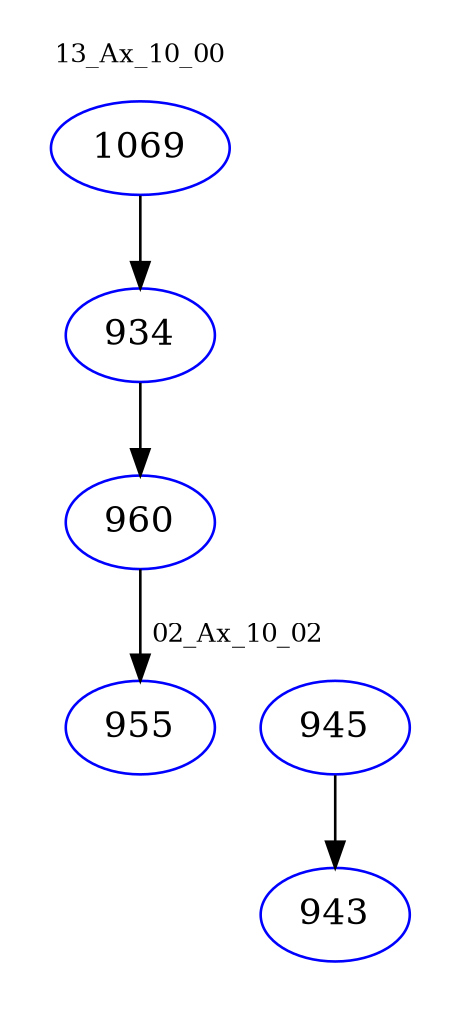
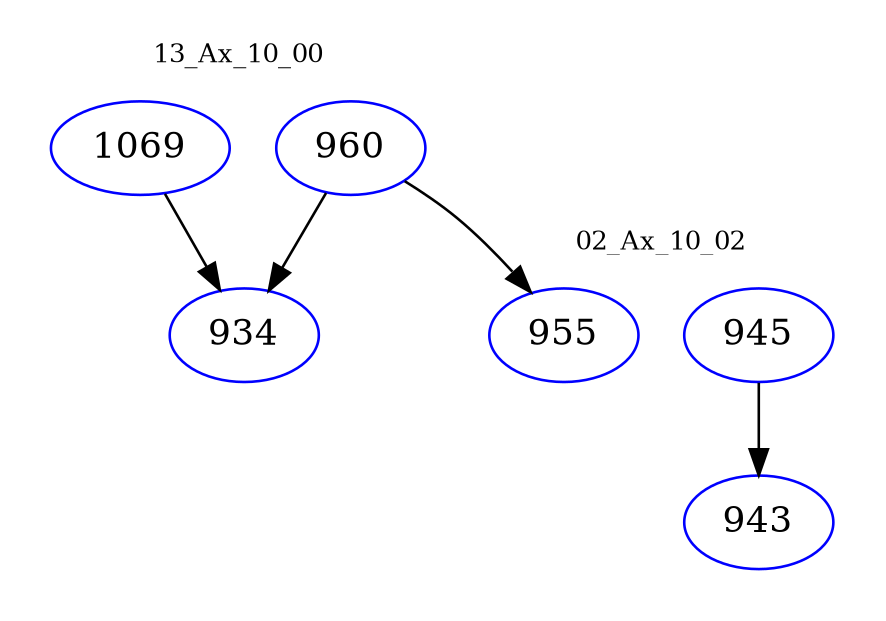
edge "934" -> "960": reversed
